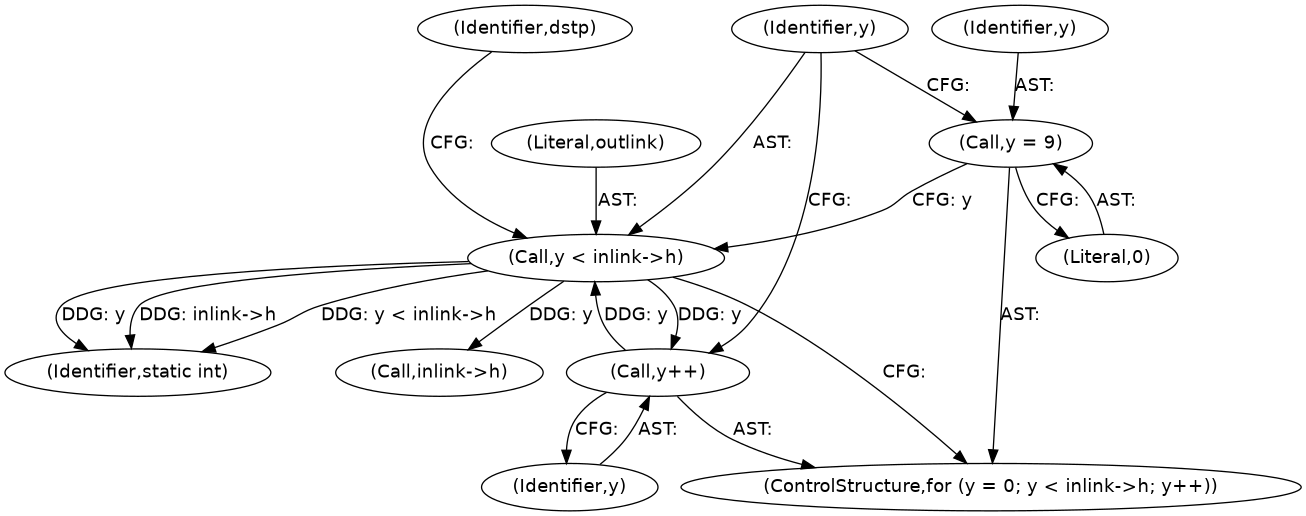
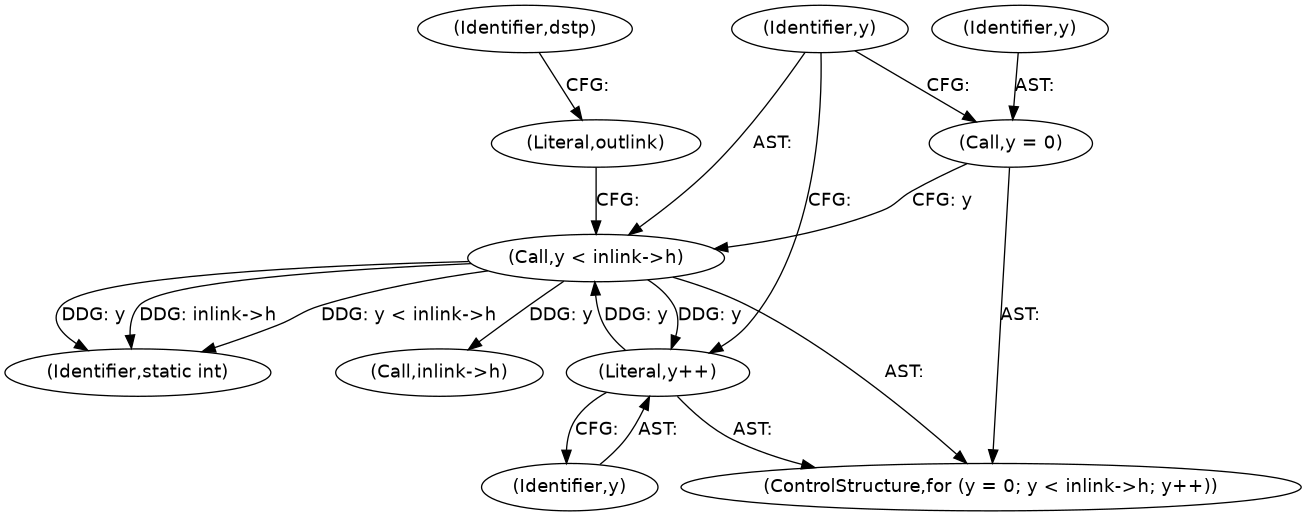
node "(Call,y = 9)": label "(Call,y = 9)" -> "(Call,y = 0)"
edge "(Identifier,dstp)" -> "(Call,y < inlink->h)": now "(Identifier,dstp)" -> "(Literal,outlink)"
edge "(Literal,outlink)" -> "(Call,y < inlink->h)": label "AST: " -> "CFG: "
node "(Literal,0)": removed
node "(Call,y++)": label "(Call,y++)" -> "(Literal,y++)"
edge "(Call,y < inlink->h)" -> "(ControlStructure,for (y = 0; y < inlink->h; y++))": label "CFG: " -> "AST: "
